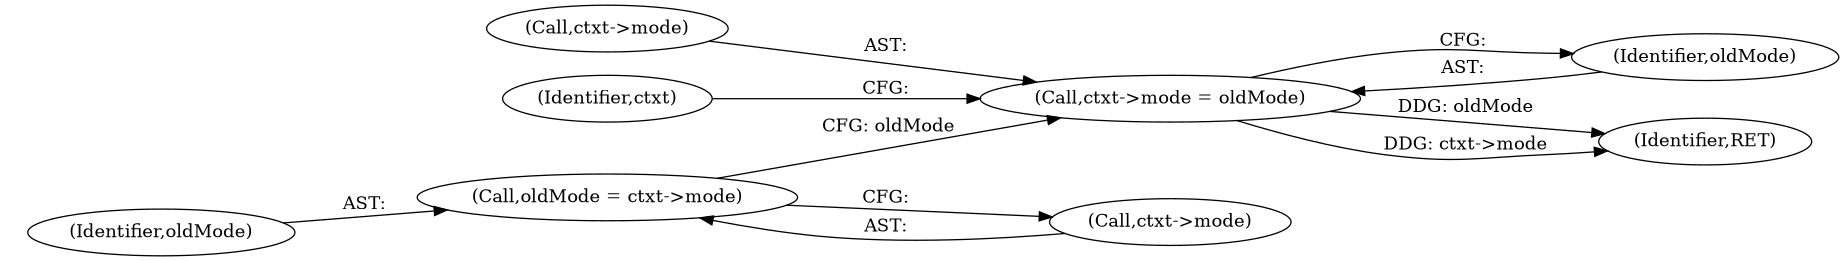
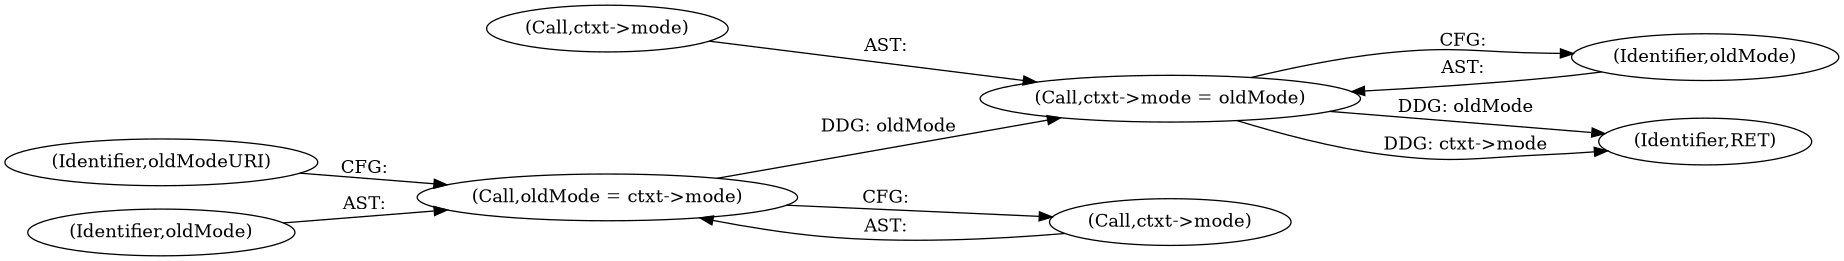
node "(Identifier,ctxt)": removed
edge "(Call,oldMode = ctxt->mode)" -> "(Call,ctxt->mode = oldMode)": label "CFG: oldMode" -> "DDG: oldMode"
node "(Identifier,oldModeURI)": added
